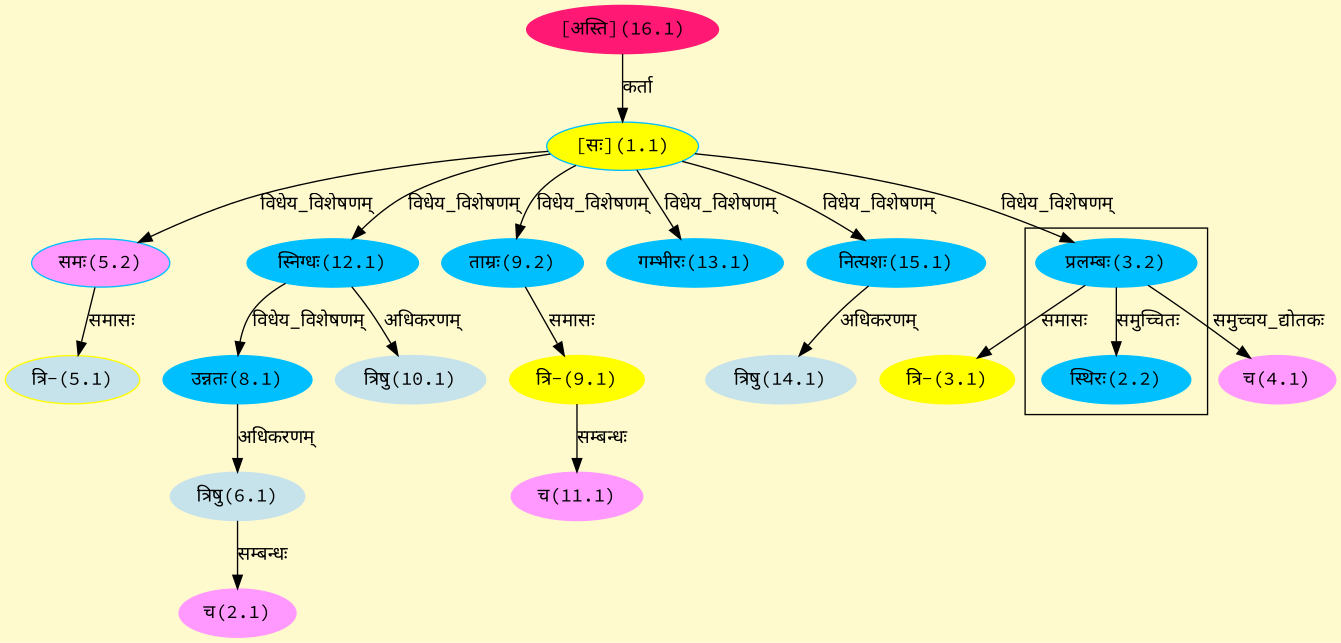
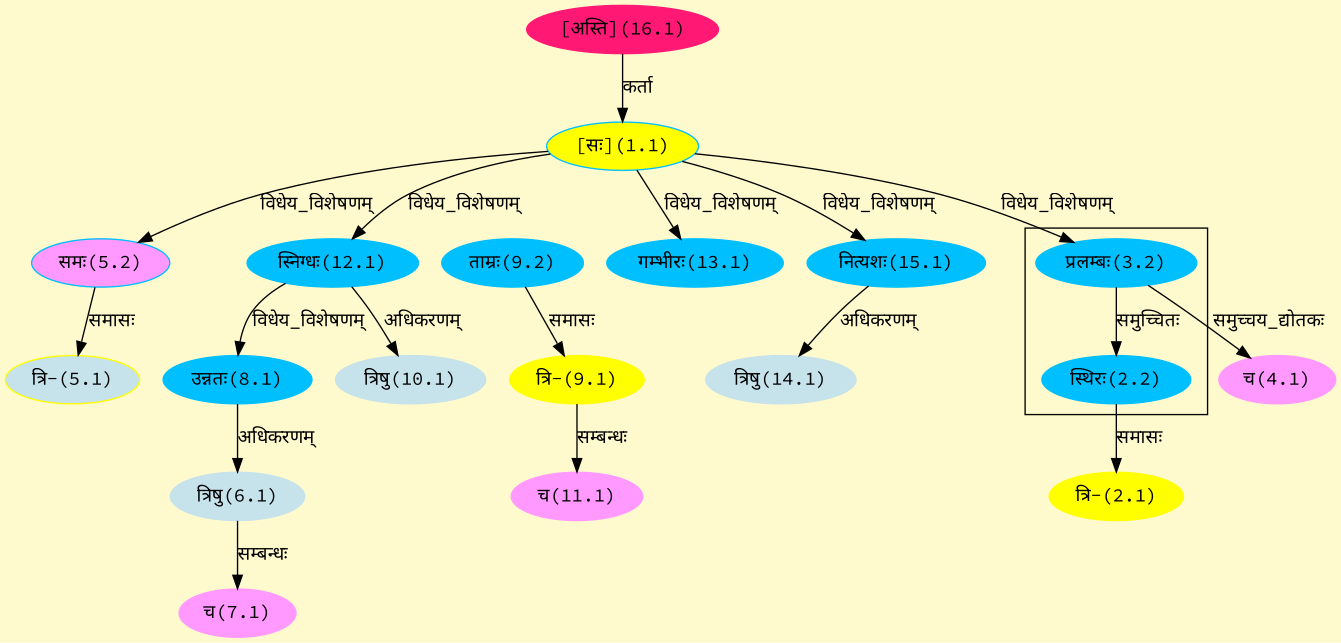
edge "[सः](1.1)" -> "ताम्रः(9.2)": removed, label "विधेय_विशेषणम्"
node "त्रि-(3.1)": removed
node "त्रि-(2.1)": added
node "च(2.1)": label "च(2.1)" -> "च(7.1)"
